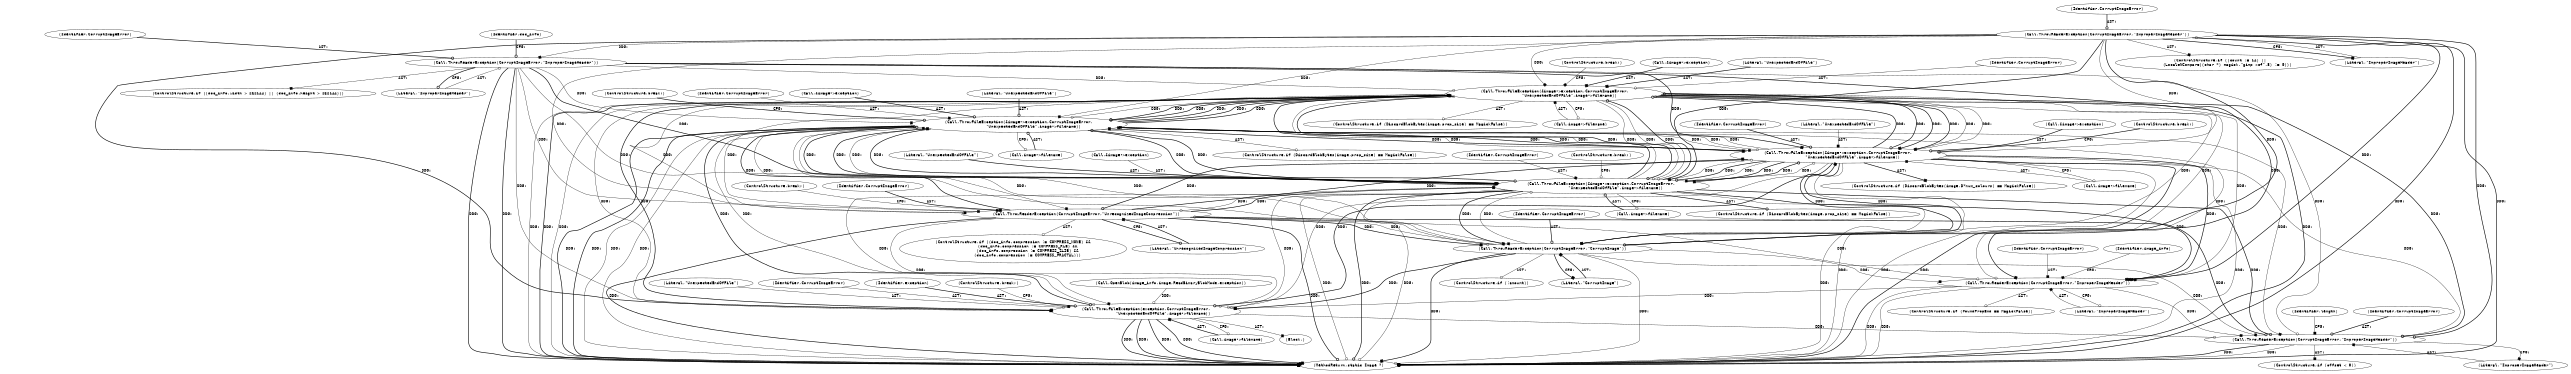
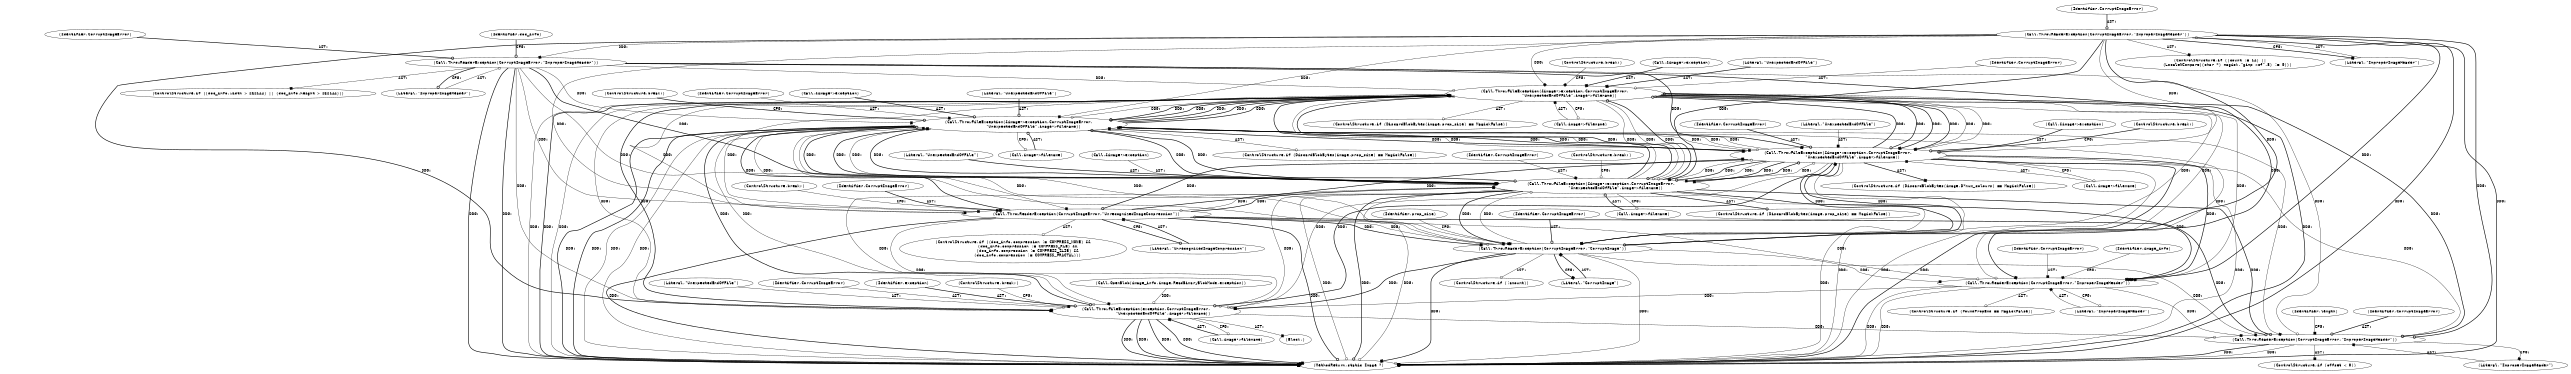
node "(Identifier,prop_size)": added
